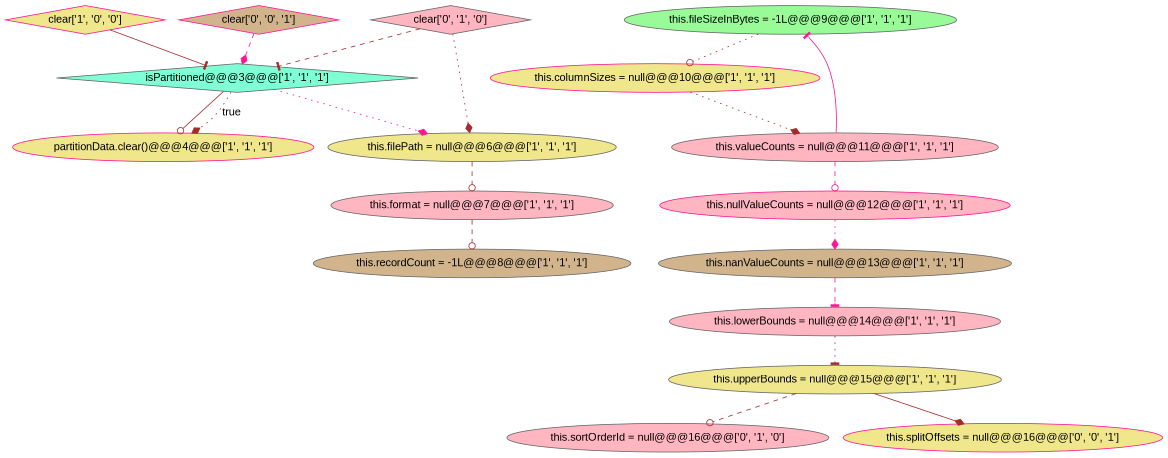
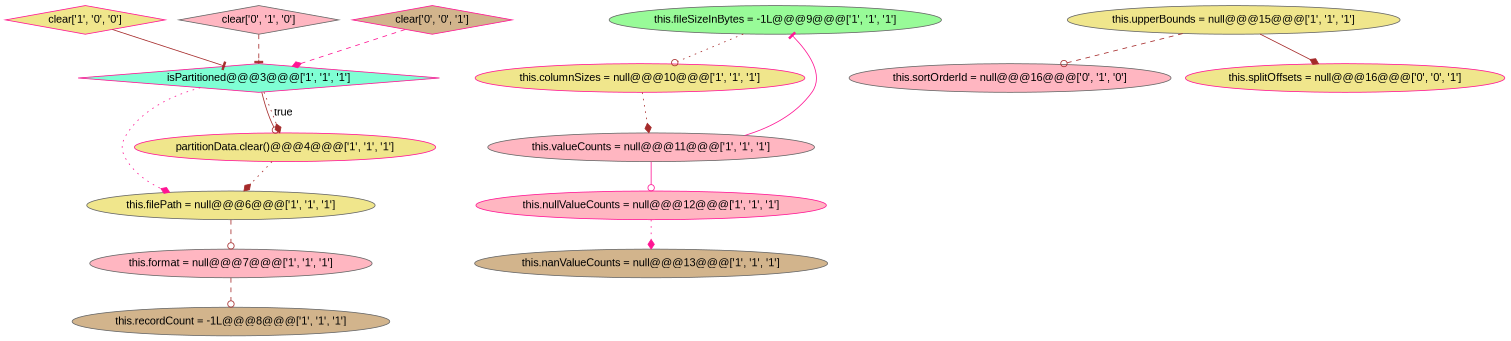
node "isPartitioned@@@3@@@['1', '1', '1']": color gray40 -> deeppink
edge "clear['0', '1', '0']" -> "this.filePath = null@@@6@@@['1', '1', '1']": now "partitionData.clear()@@@4@@@['1', '1', '1']" -> "this.filePath = null@@@6@@@['1', '1', '1']"
edge "this.valueCounts = null@@@11@@@['1', '1', '1']" -> "this.nullValueCounts = null@@@12@@@['1', '1', '1']": style dashed -> solid
node "this.lowerBounds = null@@@14@@@['1', '1', '1']": removed
